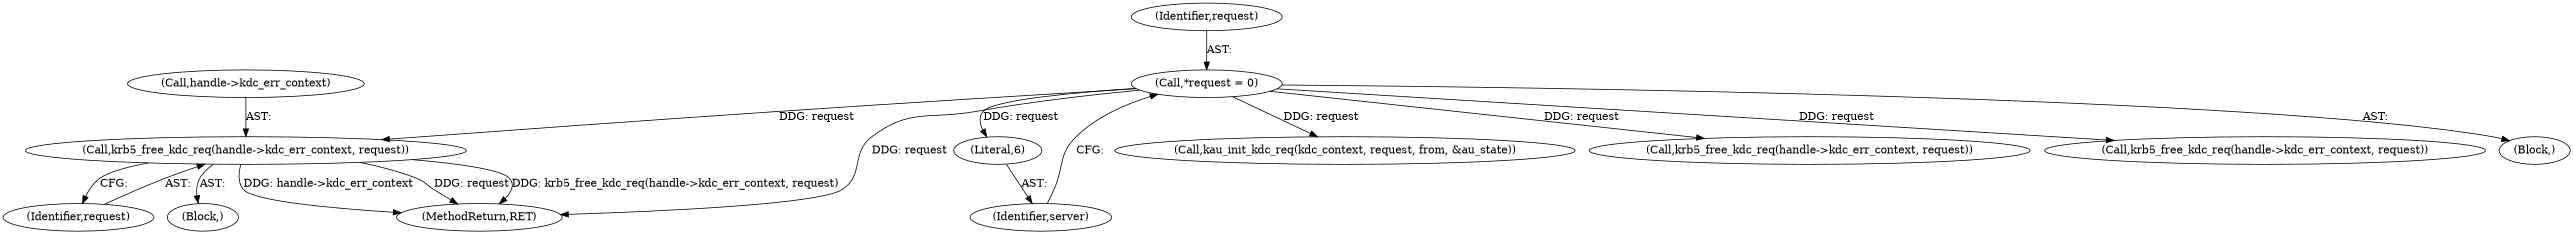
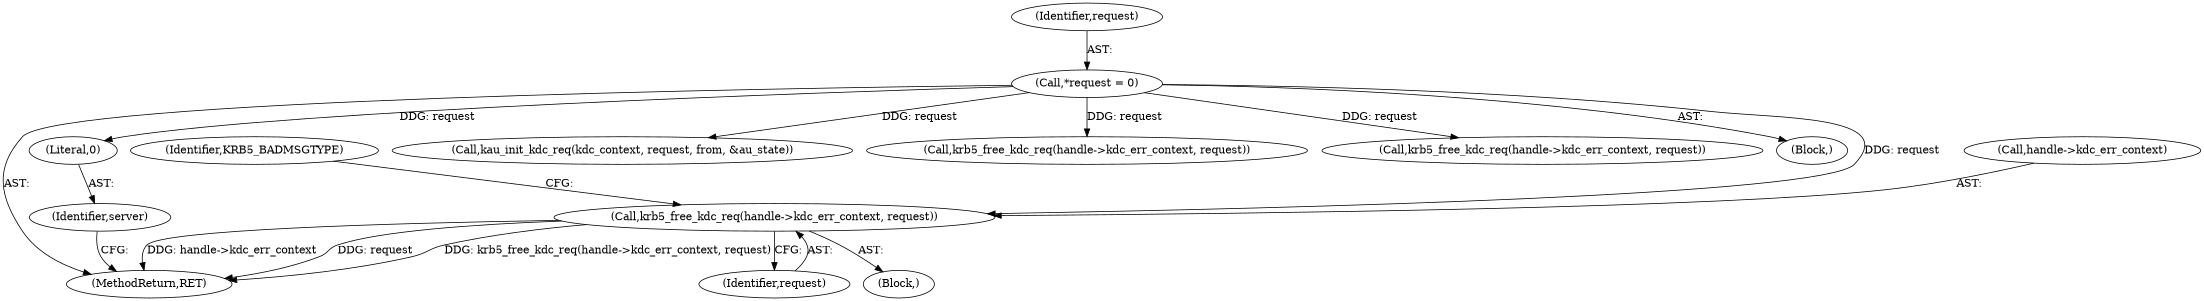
edge "(Identifier,server)" -> "(Call,*request = 0)": now "(Identifier,server)" -> "(MethodReturn,RET)"
node "(Identifier,KRB5_BADMSGTYPE)": added
edge "(Call,*request = 0)" -> "(MethodReturn,RET)": label "DDG: request" -> "AST: "
node "(Literal,6)": label "(Literal,6)" -> "(Literal,0)"
